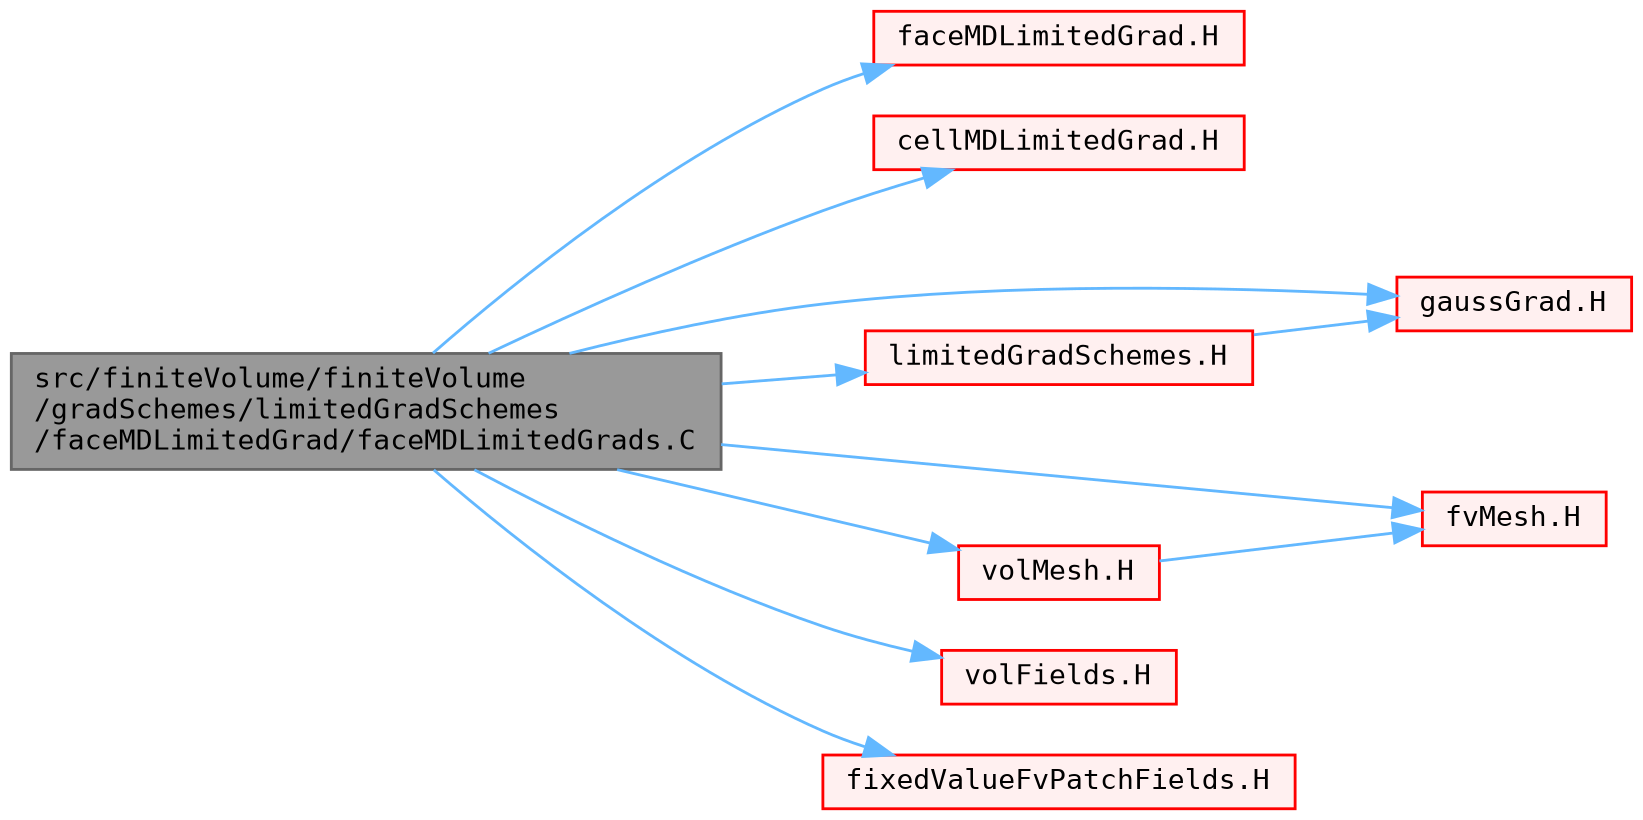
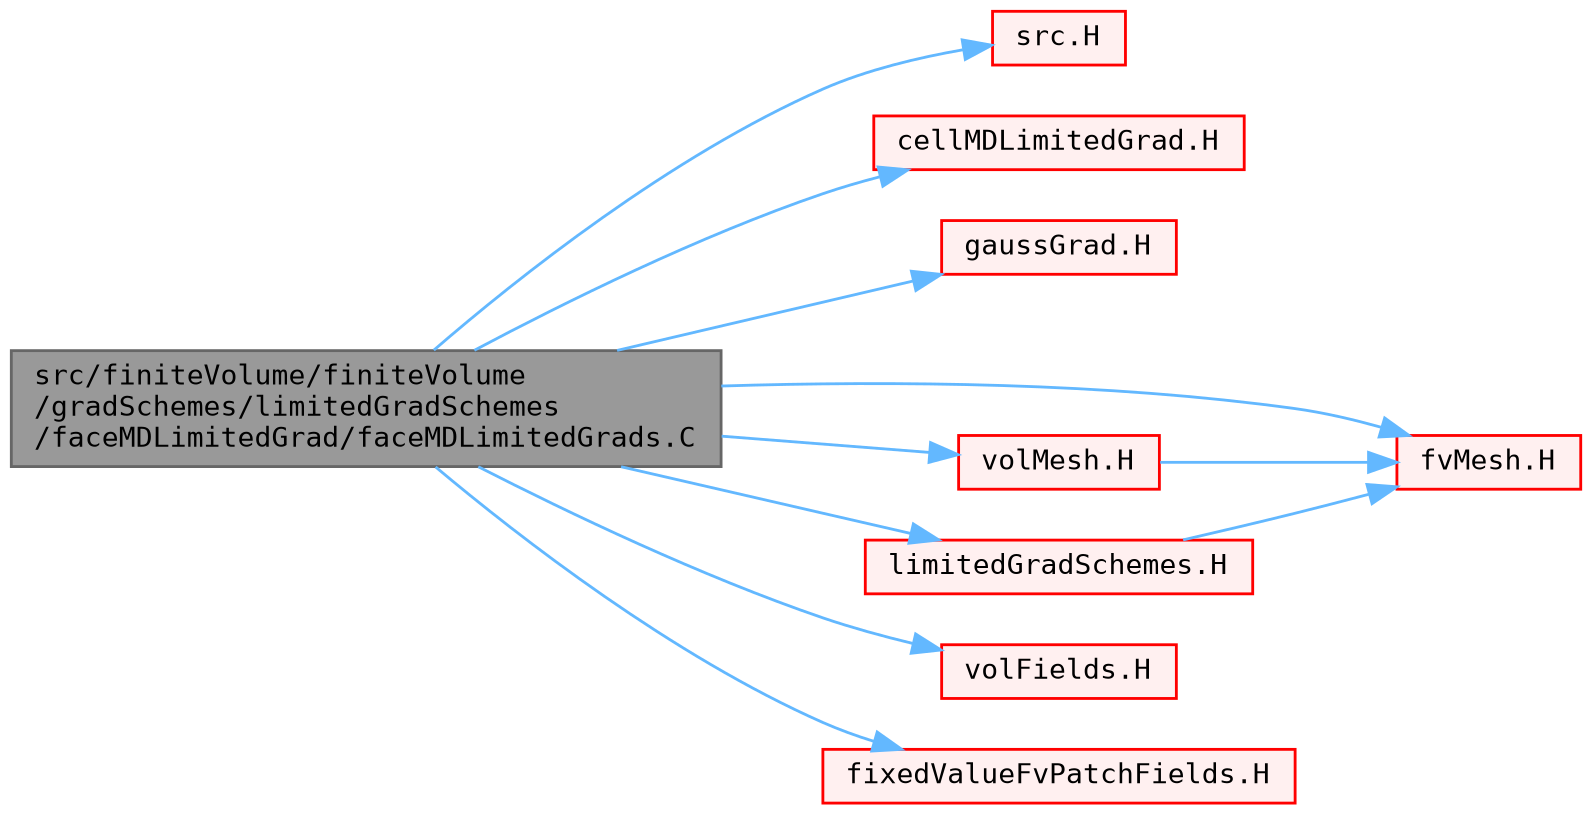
node "faceMDLimitedGrad.H": label "faceMDLimitedGrad.H" -> "src.H"
edge "limitedGradSchemes.H" -> "gaussGrad.H": now "limitedGradSchemes.H" -> "fvMesh.H"
